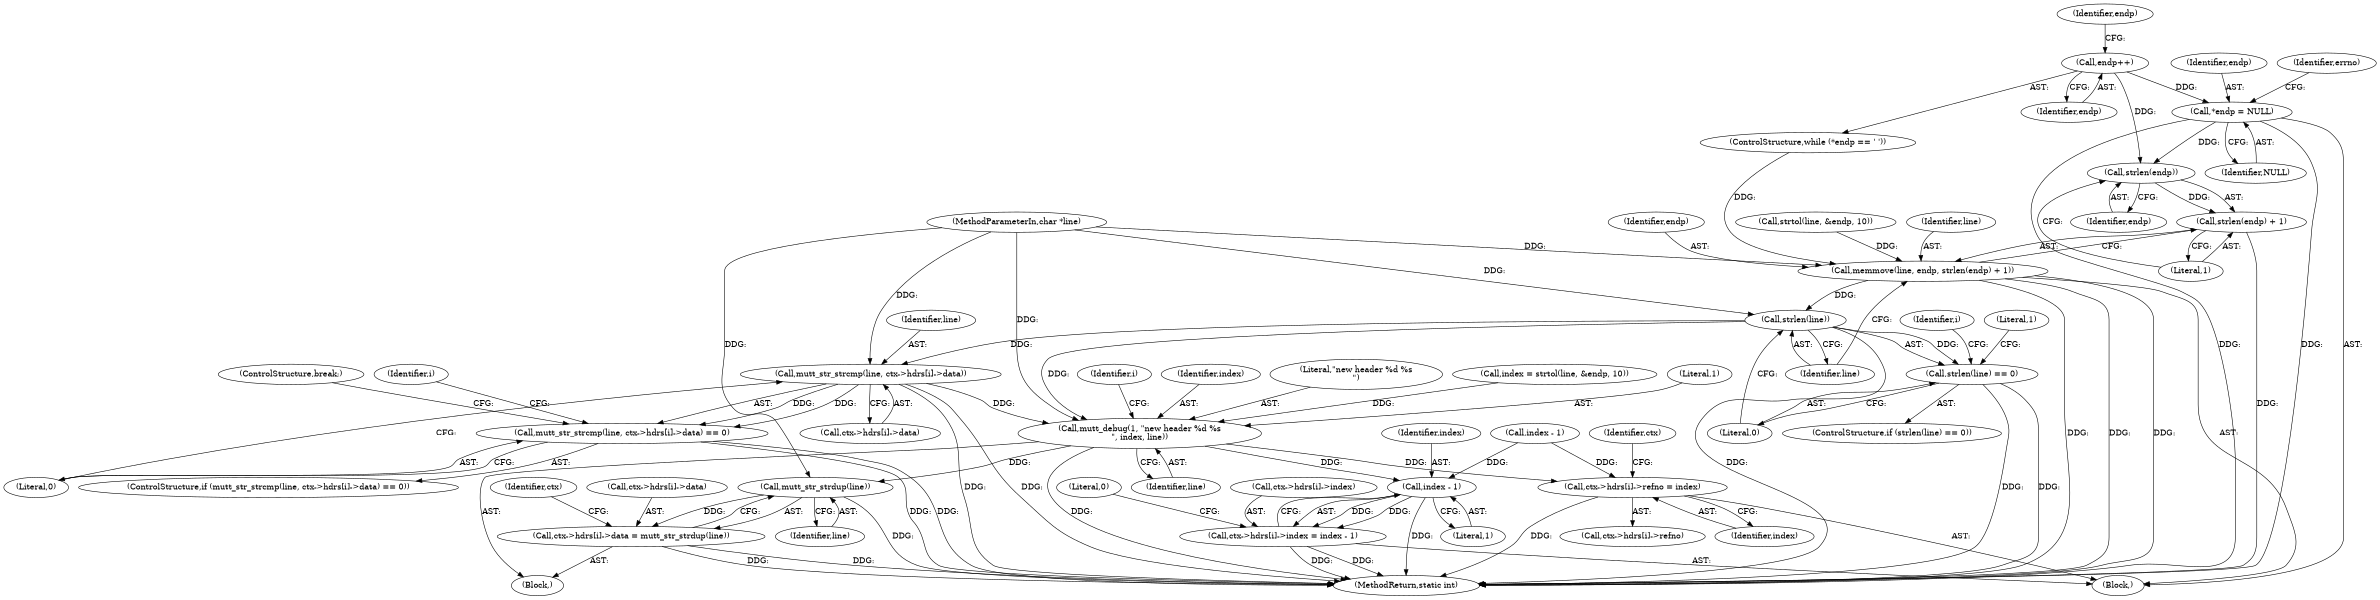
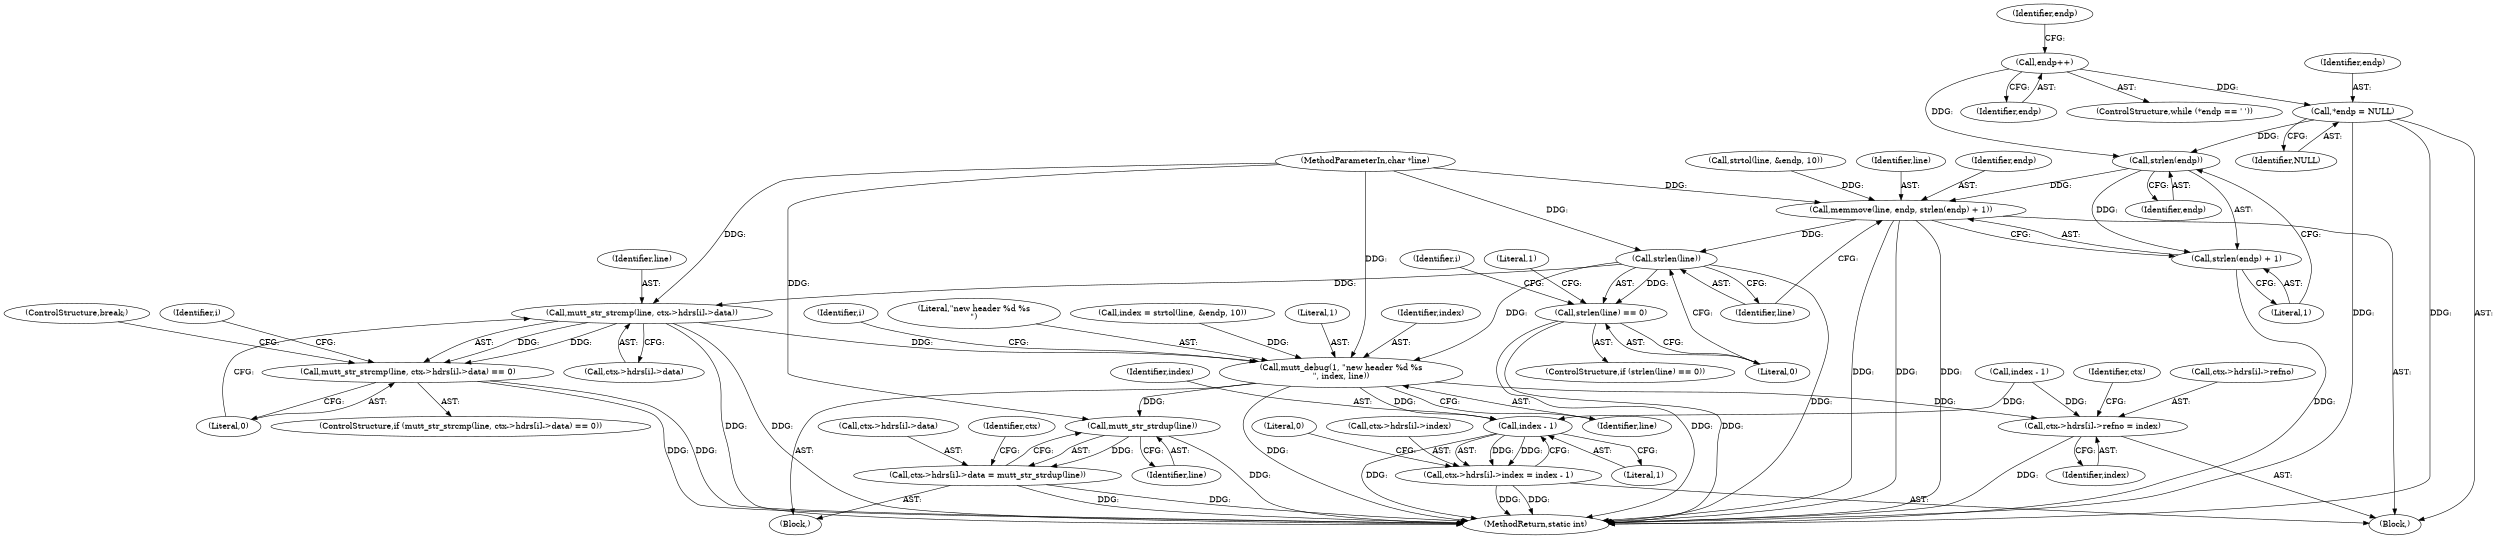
node "(Identifier,errno)": removed
edge "(ControlStructure,while (*endp == ' '))" -> "(Call,memmove(line, endp, strlen(endp) + 1))": now "(Call,strlen(endp))" -> "(Call,memmove(line, endp, strlen(endp) + 1))"
edge "(Call,ctx->hdrs[i]->refno = index)" -> "(Call,ctx->hdrs[i]->refno)": reversed
